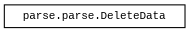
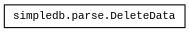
node "parse.parse.DeleteData": label "parse.parse.DeleteData" -> "simpledb.parse.DeleteData"
